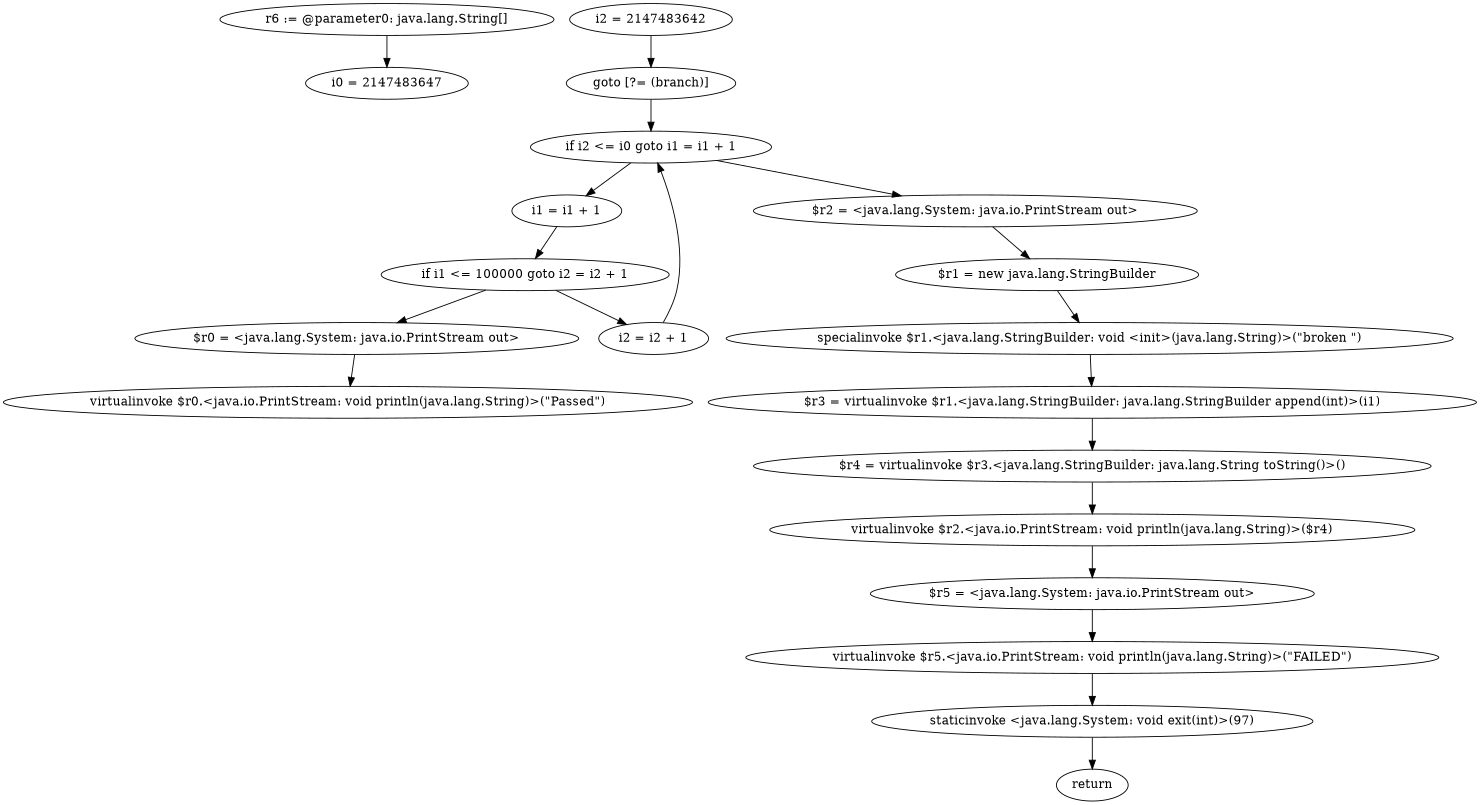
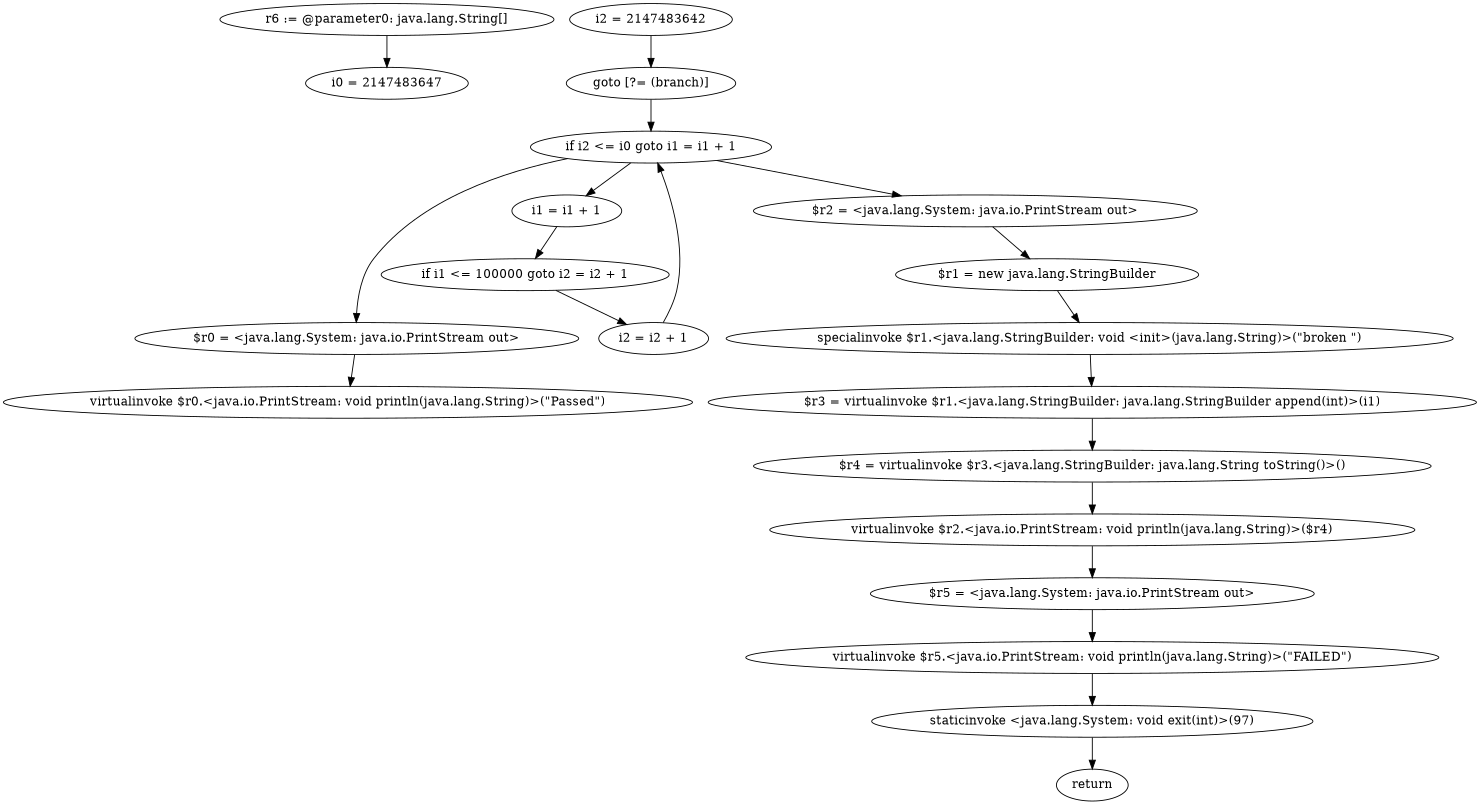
edge "if i1 <= 100000 goto i2 = i2 + 1" -> "$r0 = <java.lang.System: java.io.PrintStream out>": now "if i2 <= i0 goto i1 = i1 + 1" -> "$r0 = <java.lang.System: java.io.PrintStream out>"
